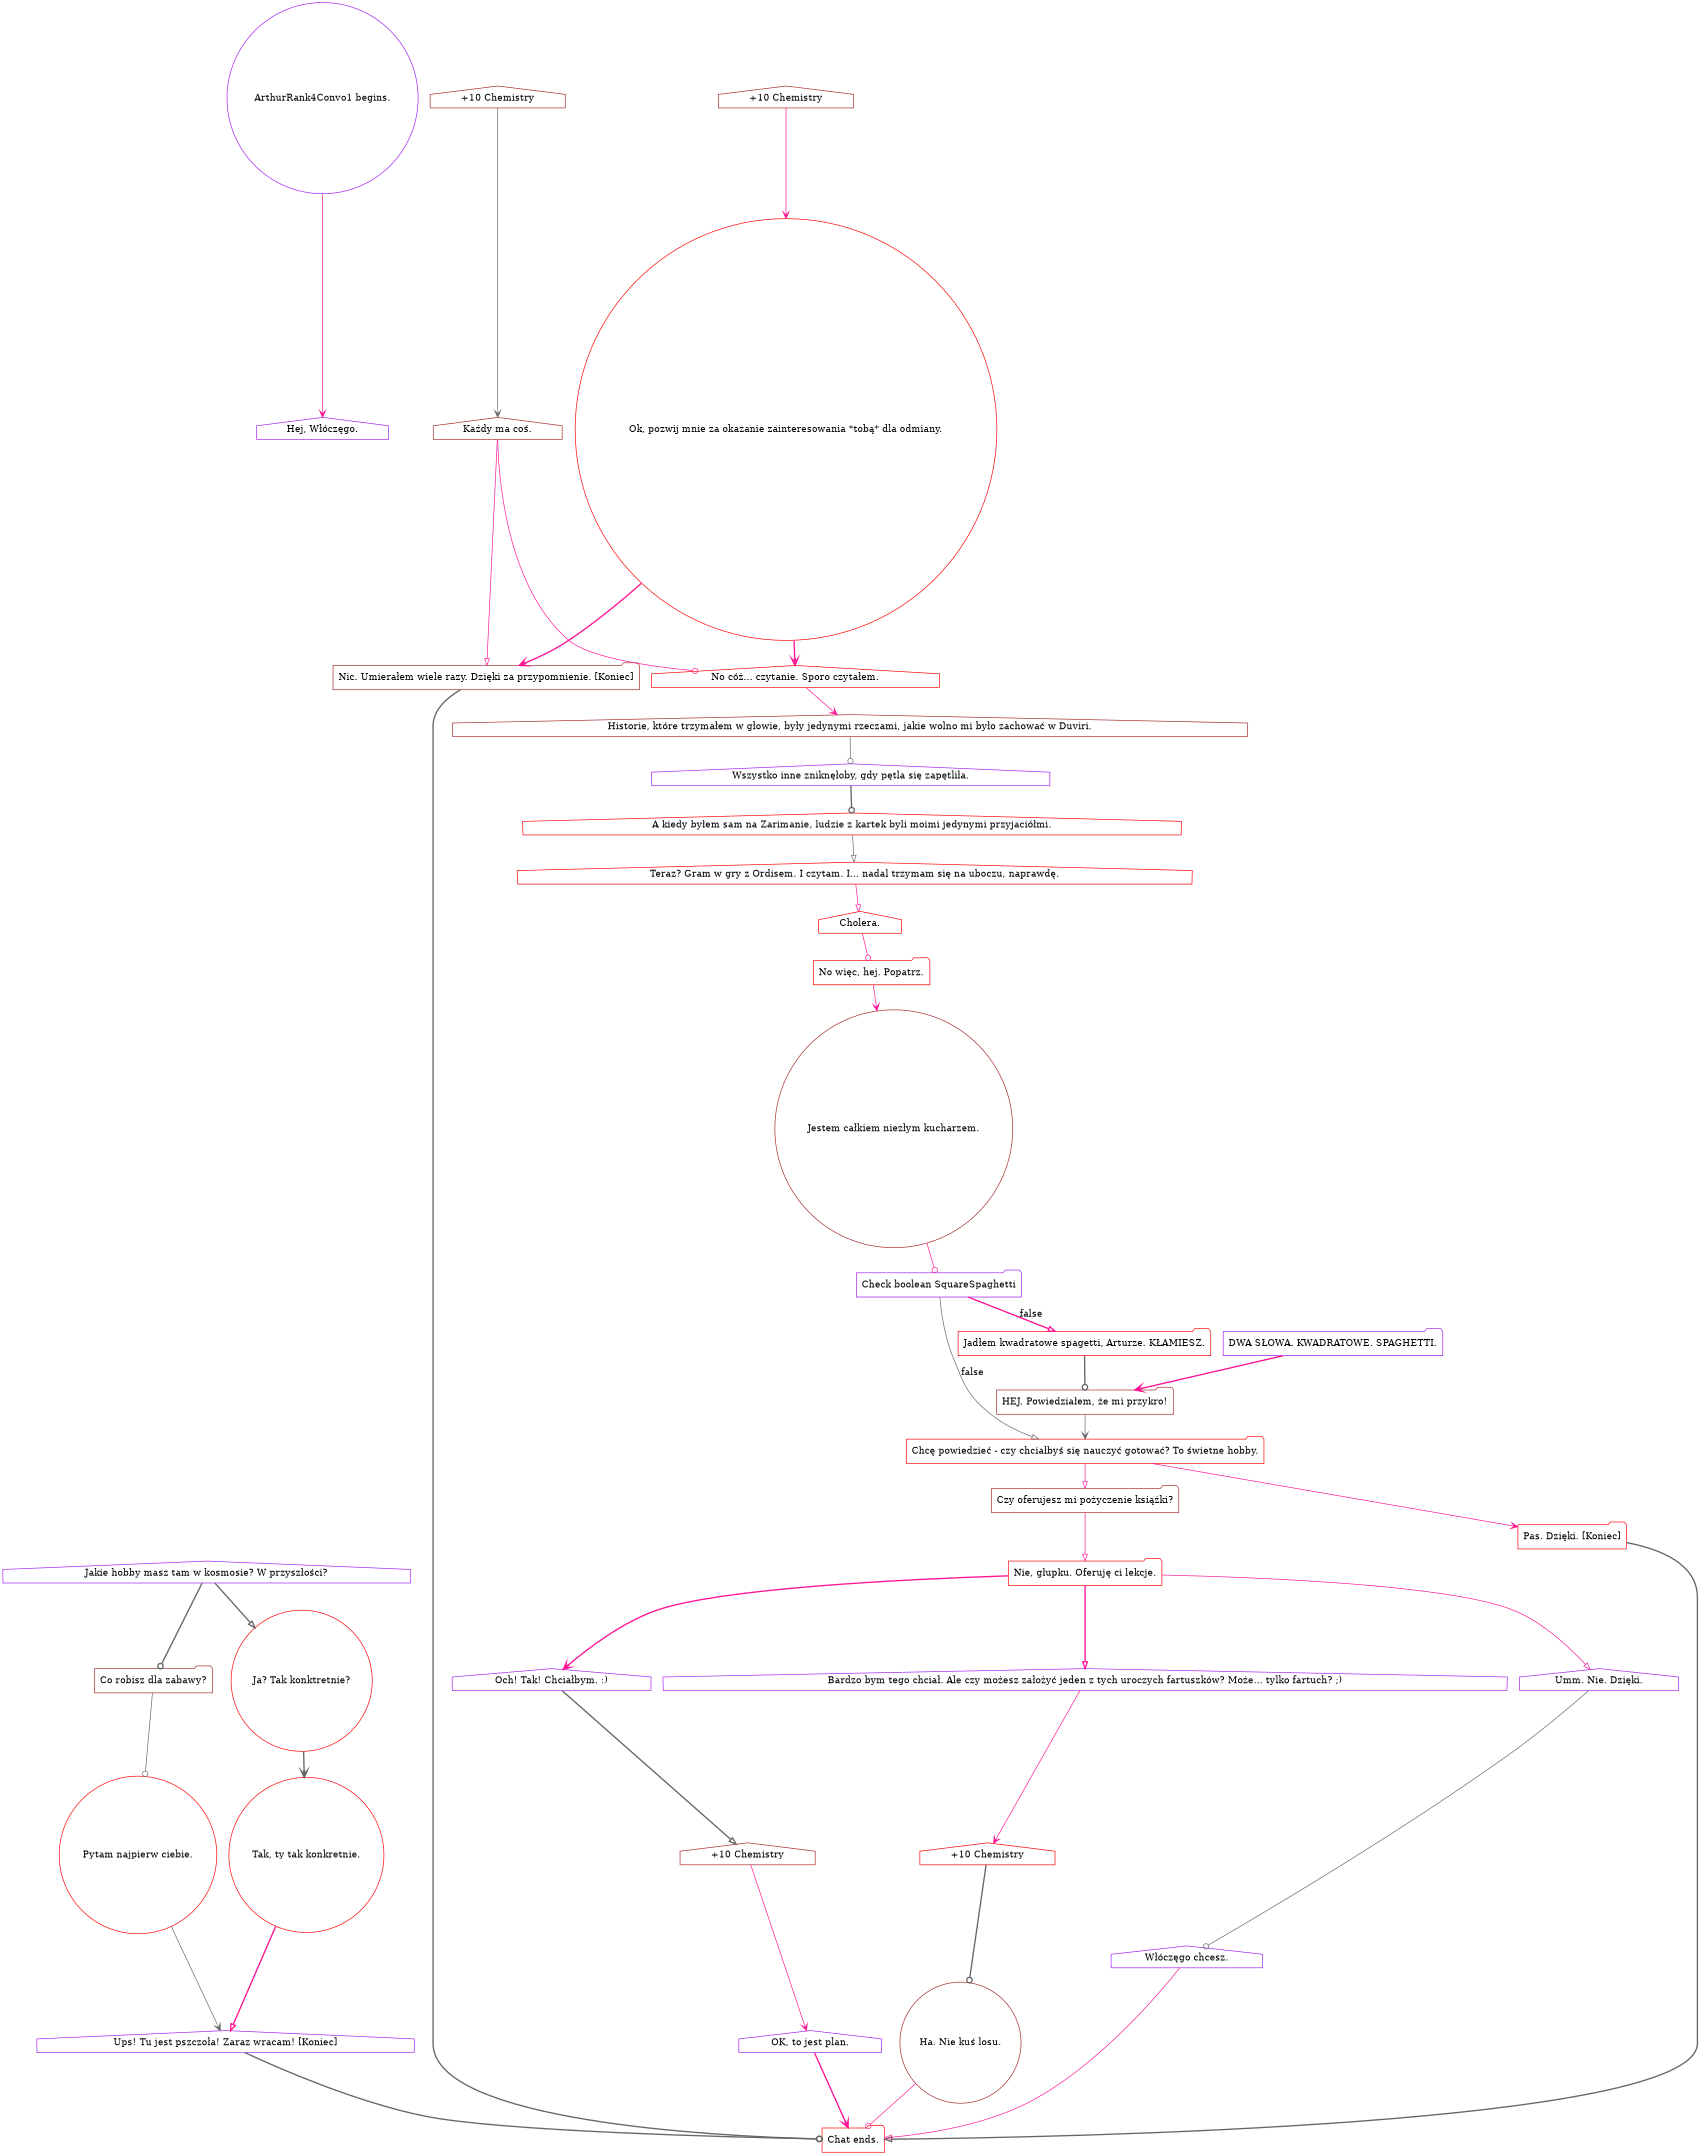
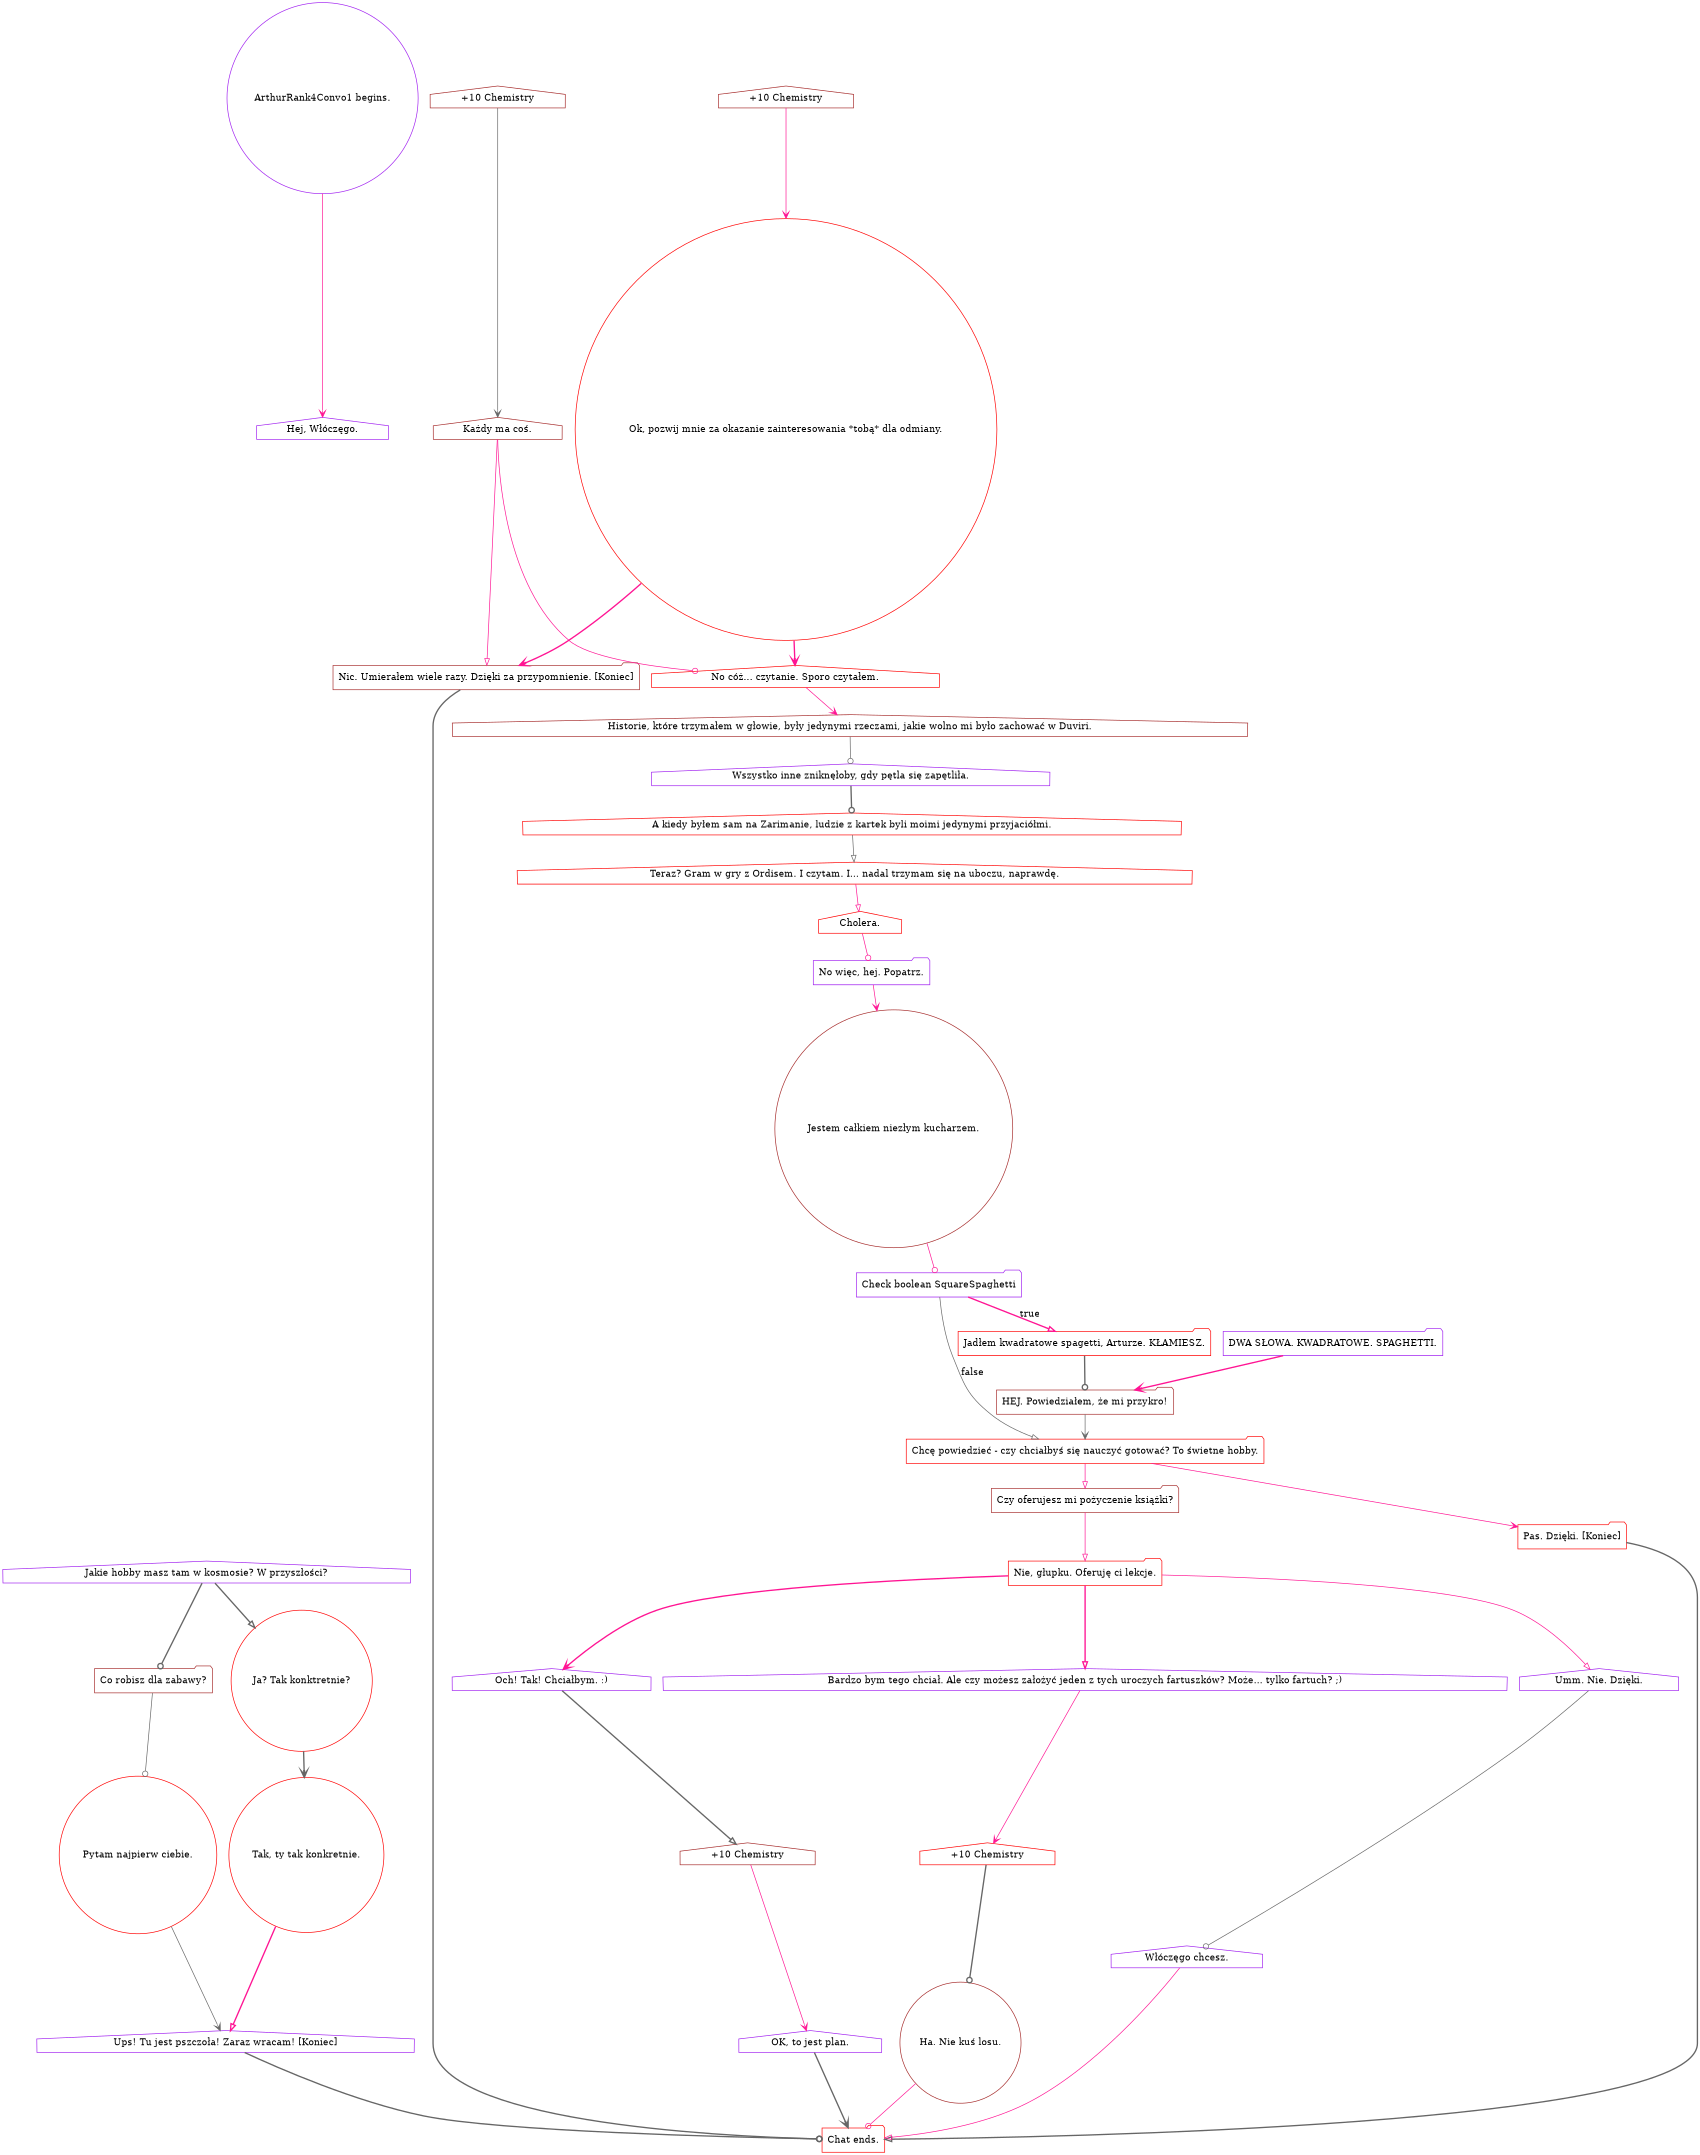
node "No więc, hej. Popatrz.": color red -> purple
edge "Check boolean SquareSpaghetti" -> "Jadłem kwadratowe spagetti, Arturze. KŁAMIESZ.": label "false" -> "true"
edge "OK, to jest plan." -> "Chat ends.": color deeppink -> gray40
